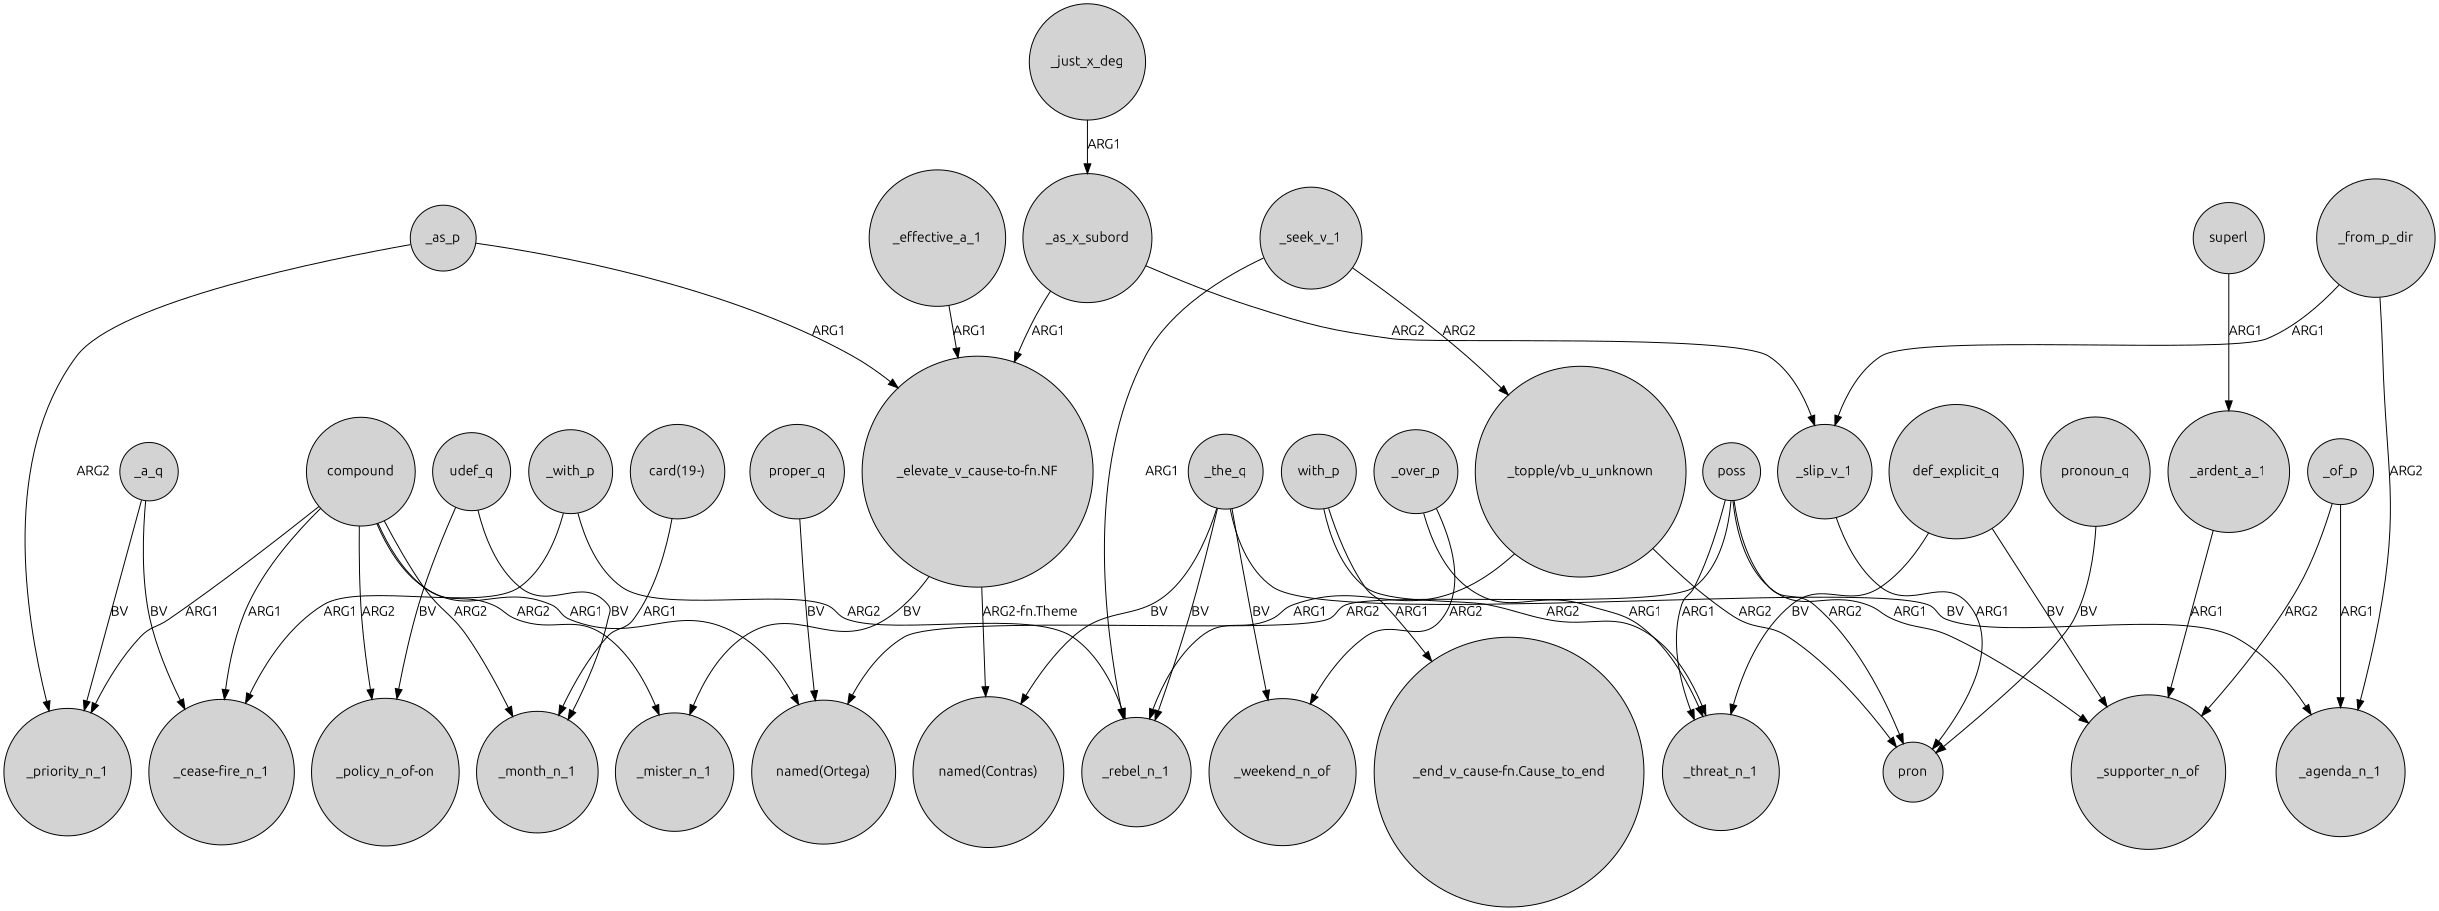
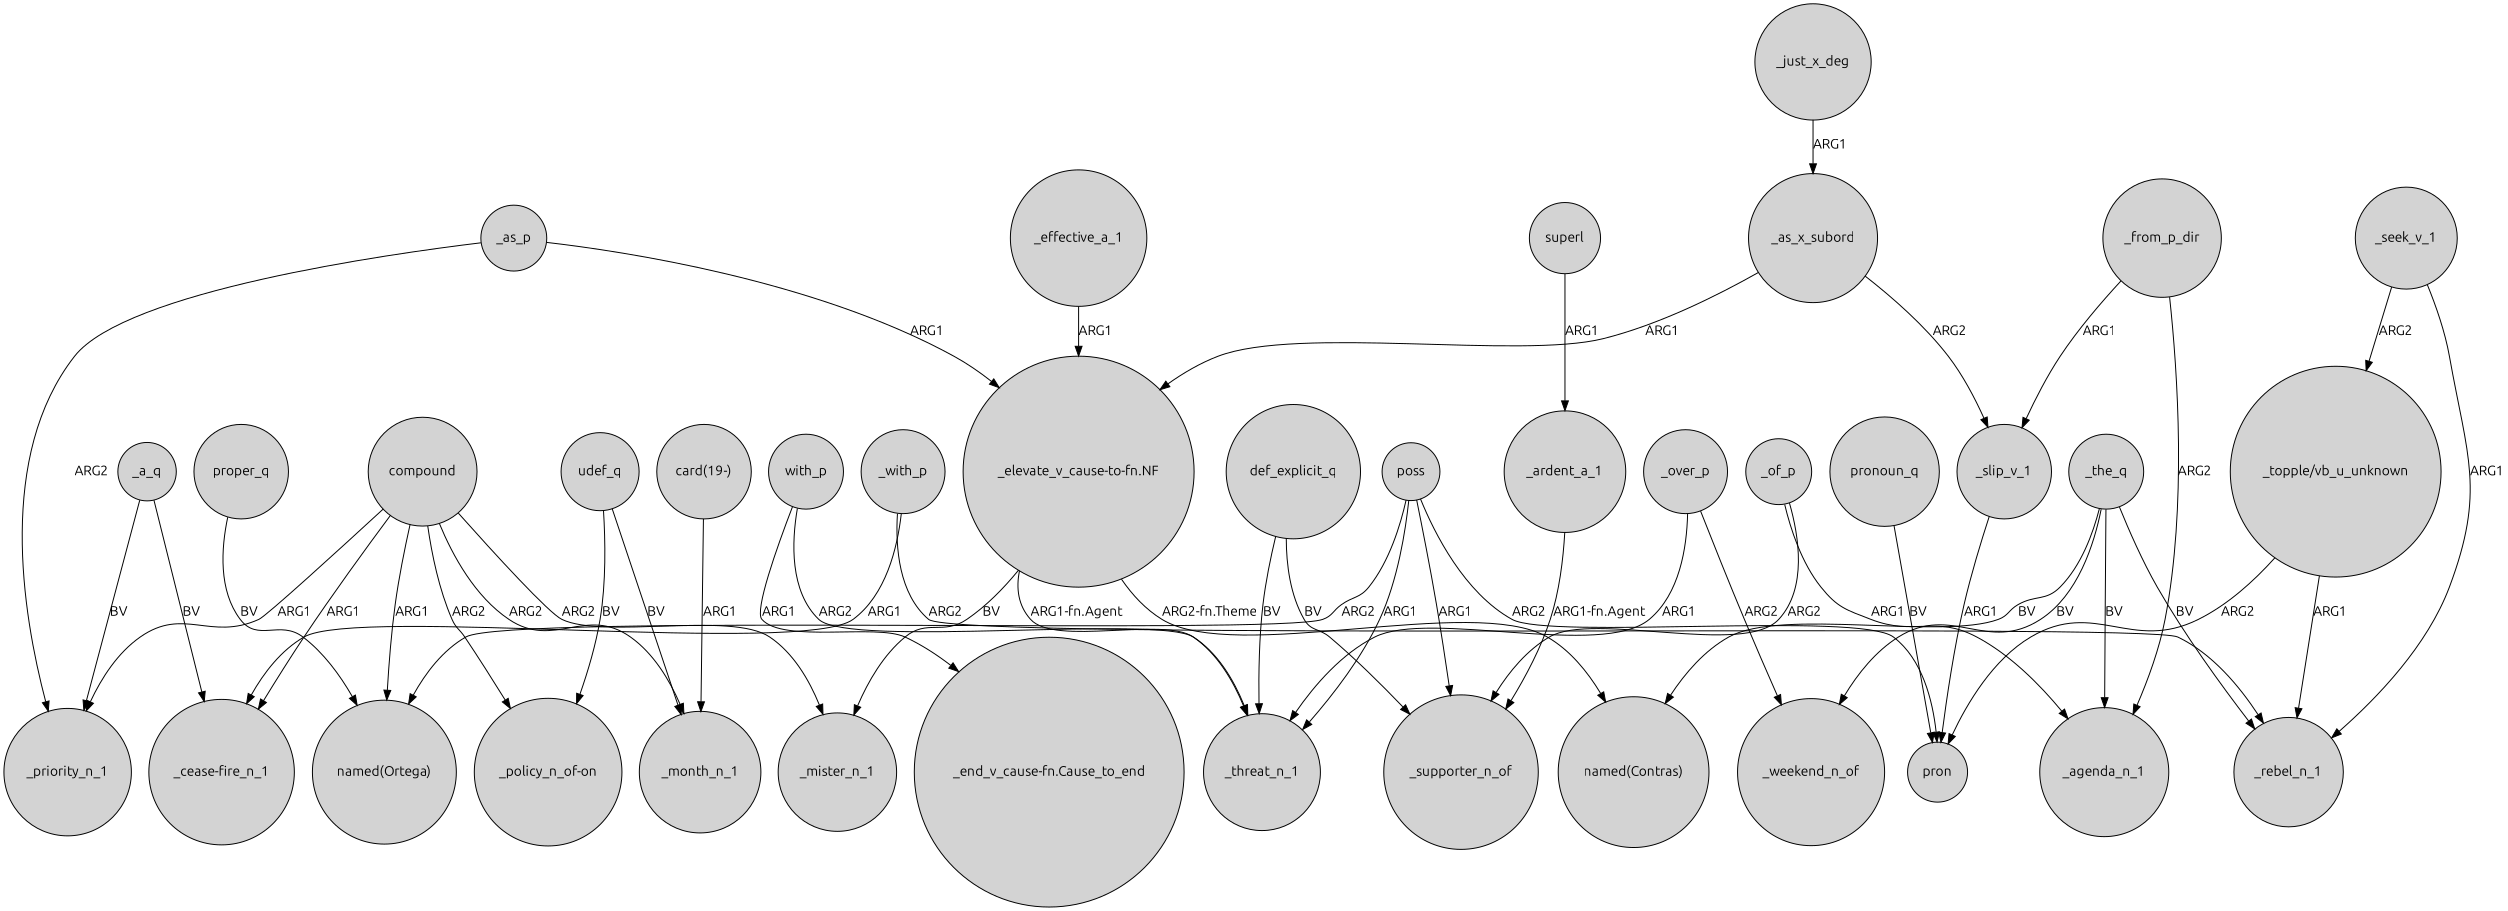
edge "_ardent_a_1" -> "_supporter_n_of": label "ARG1" -> "ARG1-fn.Agent"
edge "_elevate_v_cause-to-fn.NF" -> "_threat_n_1": added, label "ARG1-fn.Agent"
